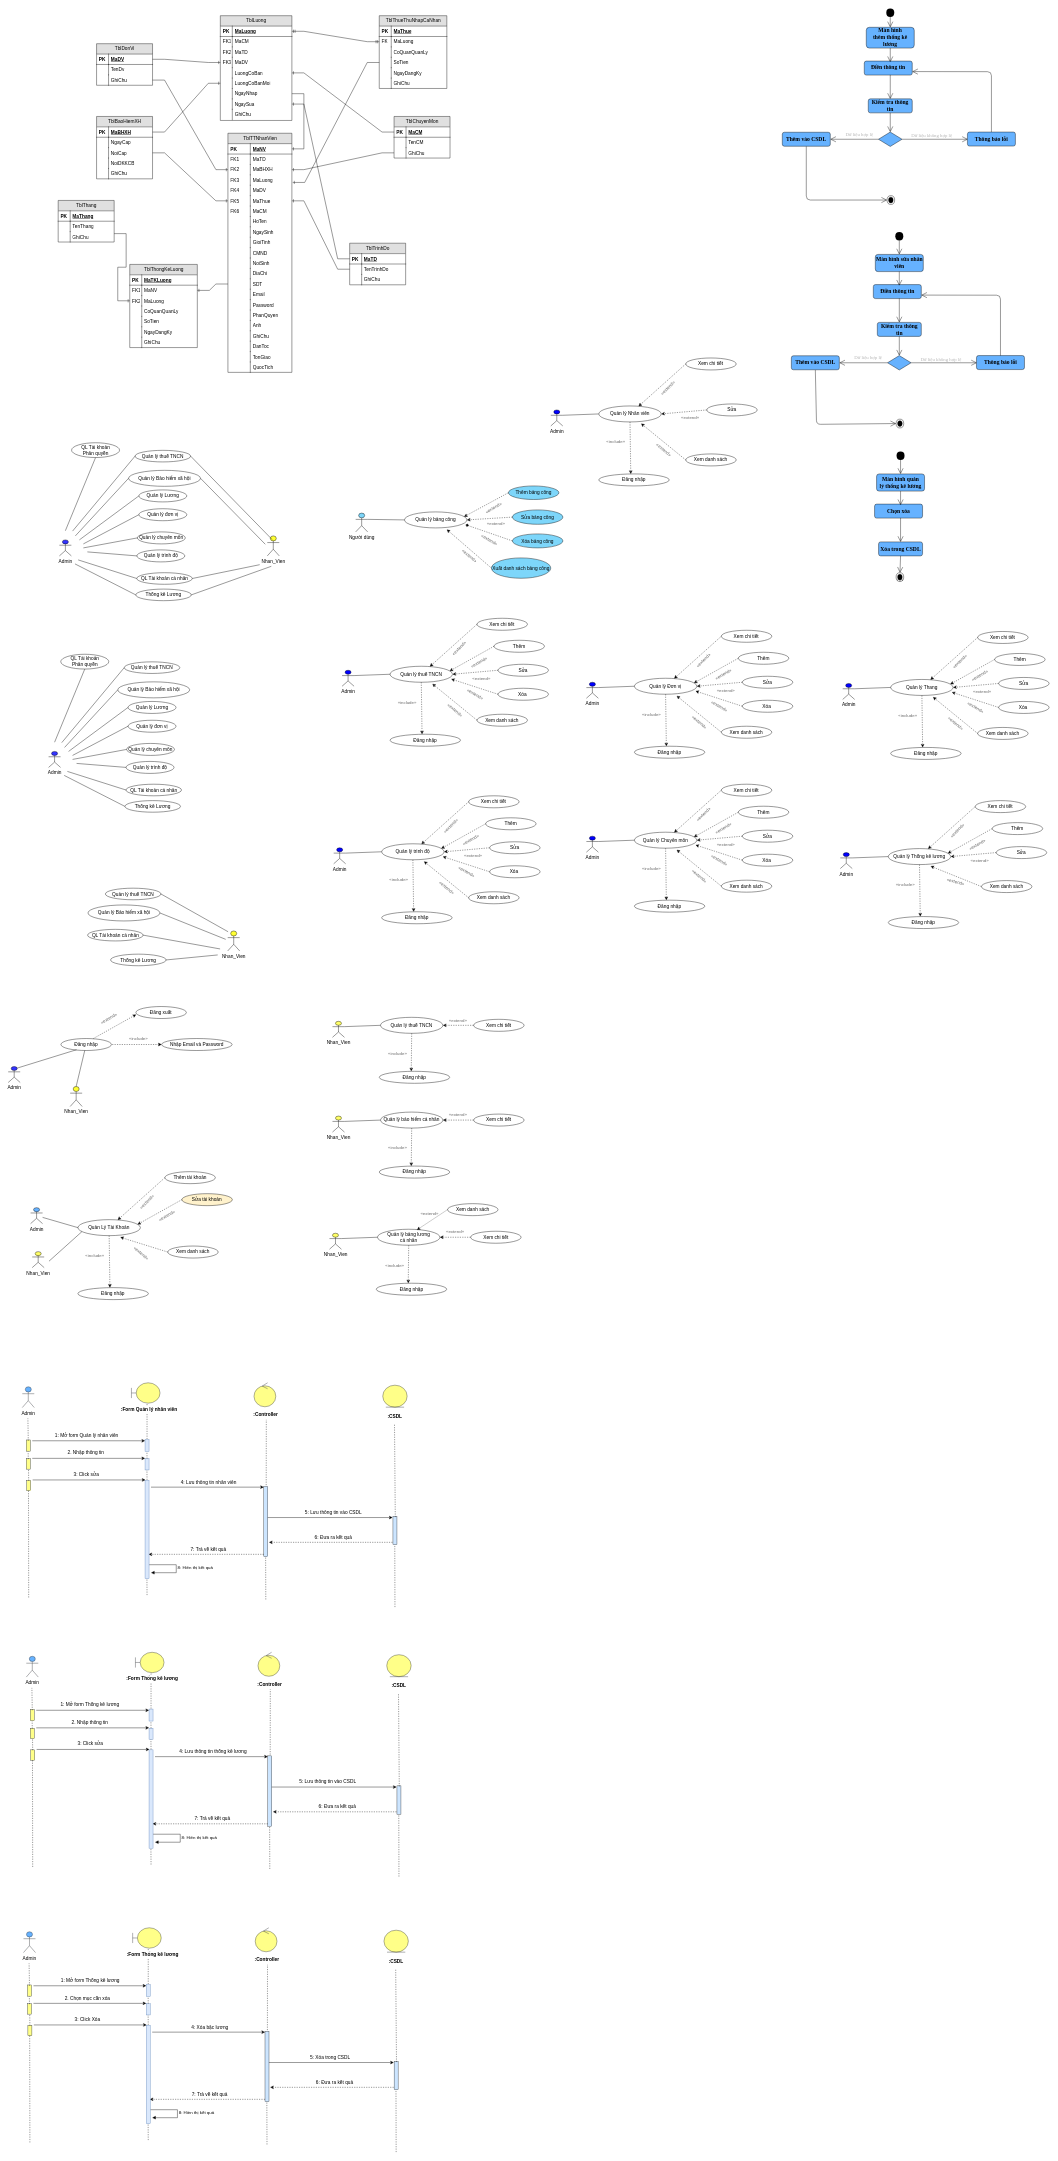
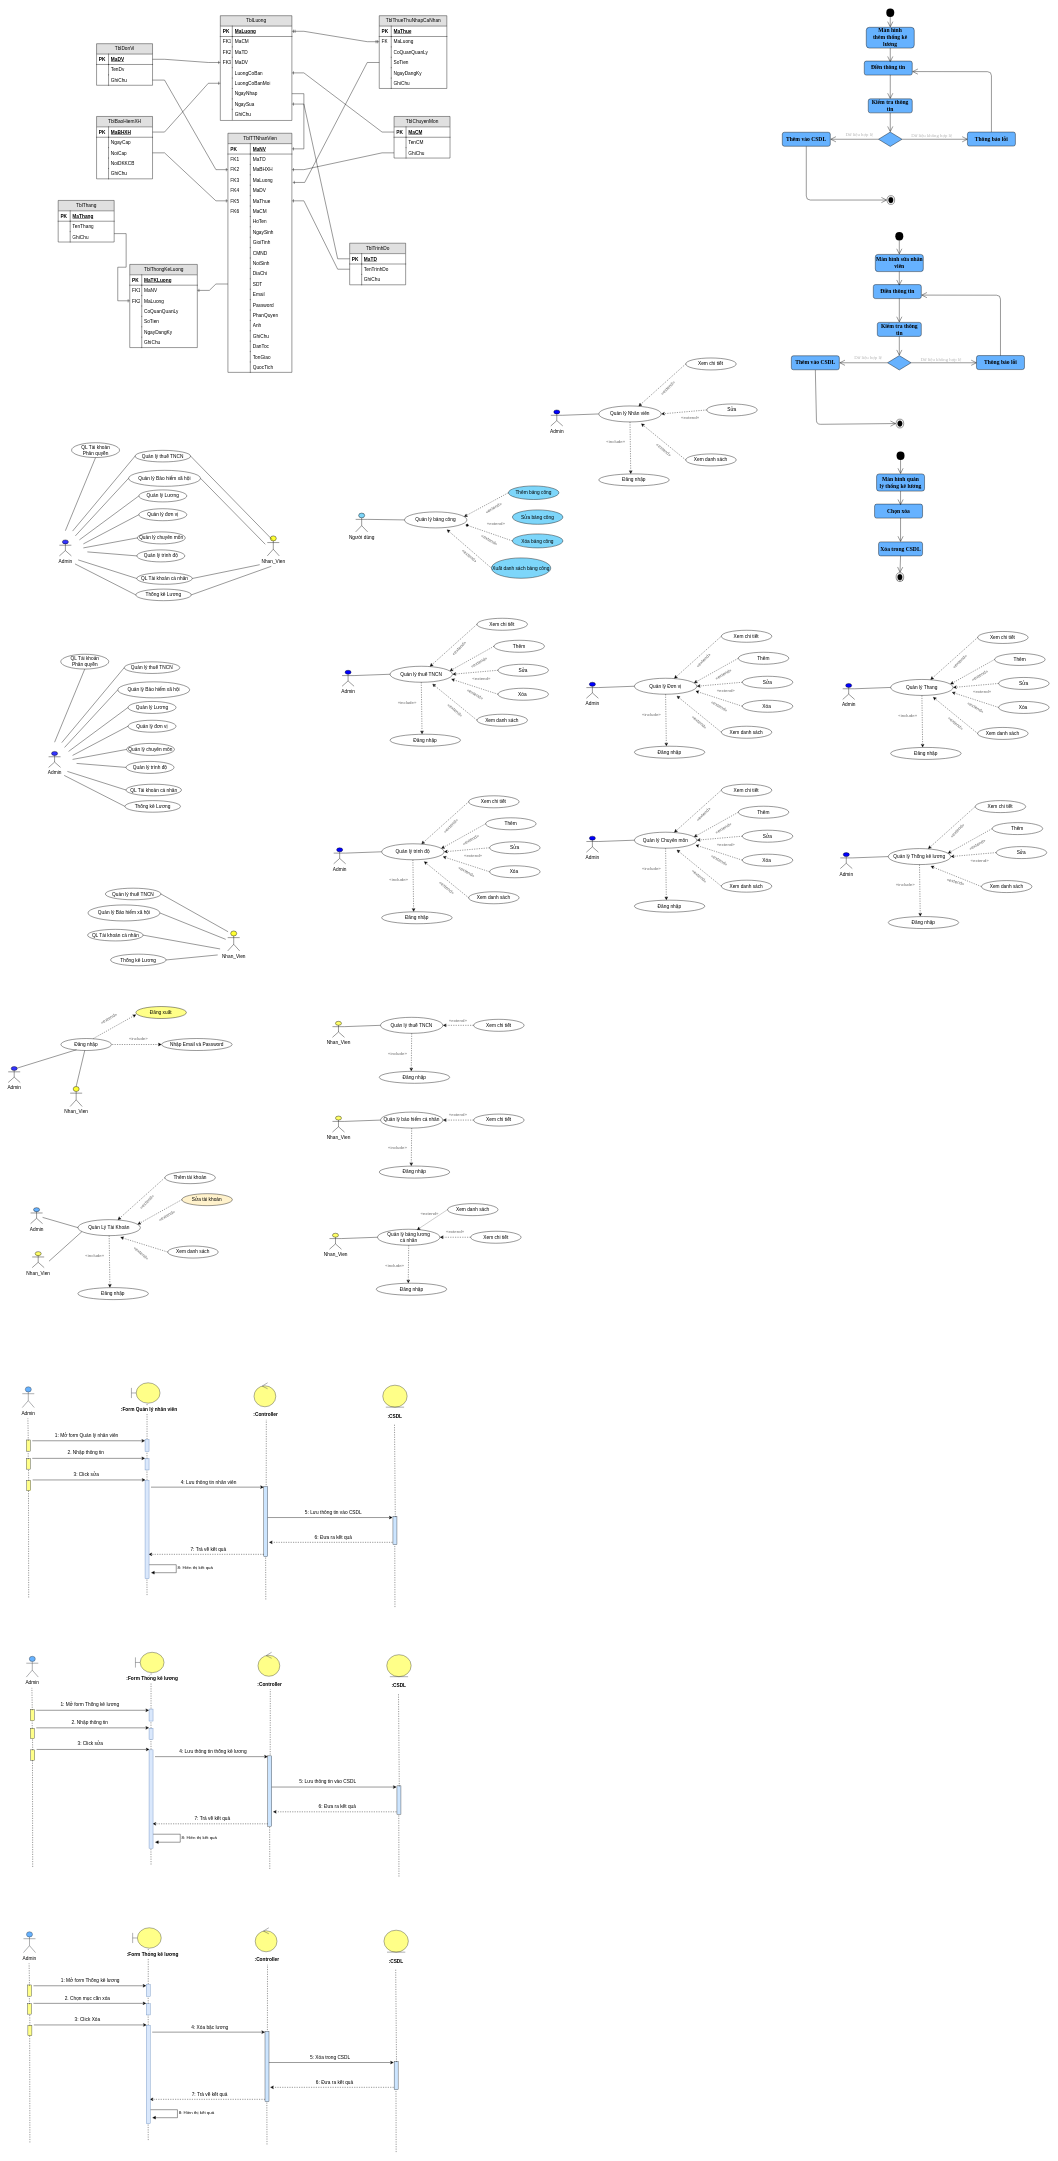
edge "Sửa bảng công" -> "Quản lý bảng công": removed
node "Đăng xuất": fillcolor #ffffff -> #ffff88
